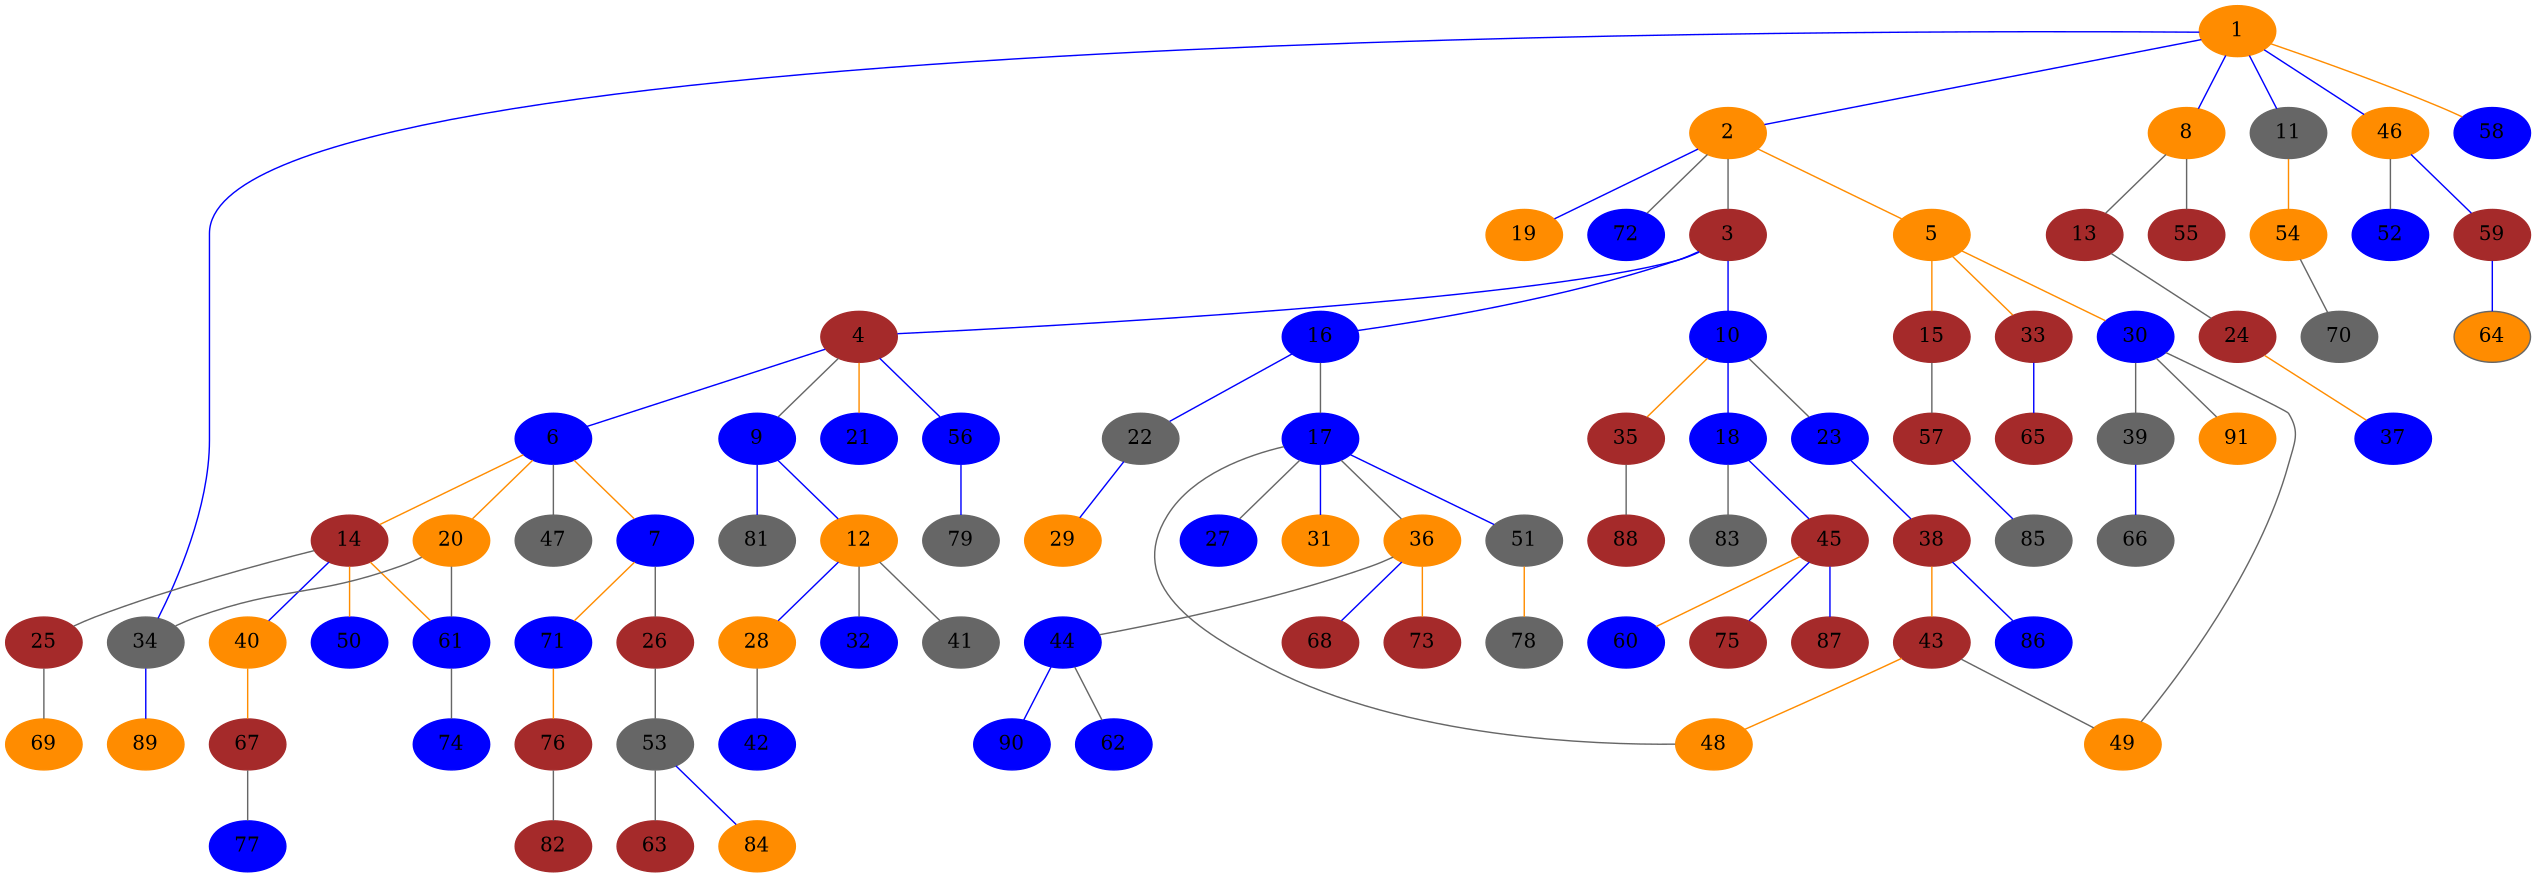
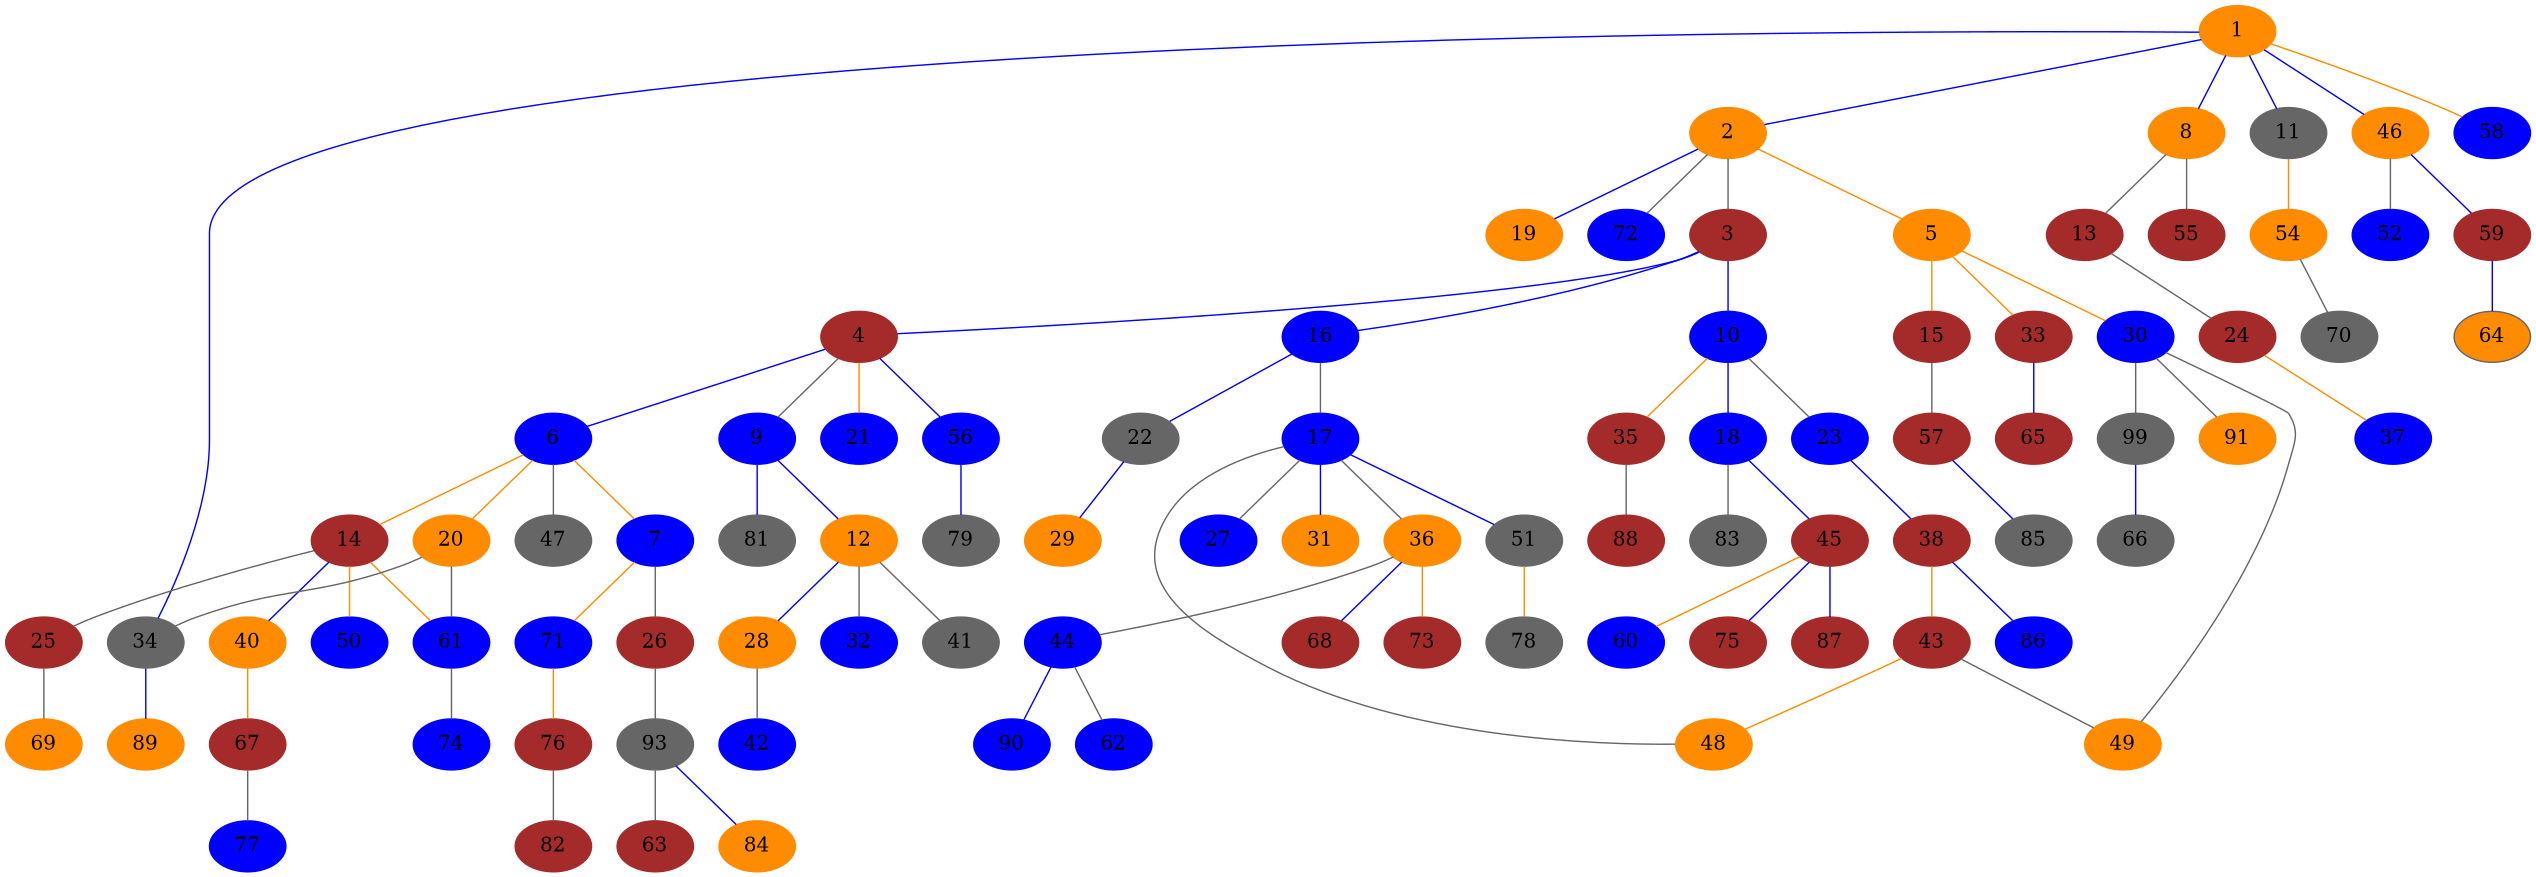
node "39": label "39" -> "99"
node "53": label "53" -> "93"
